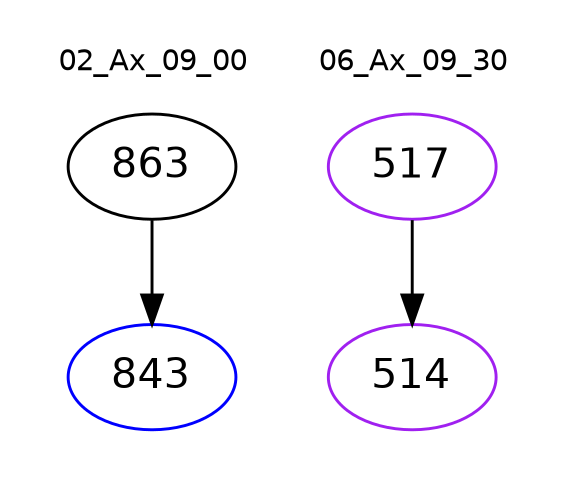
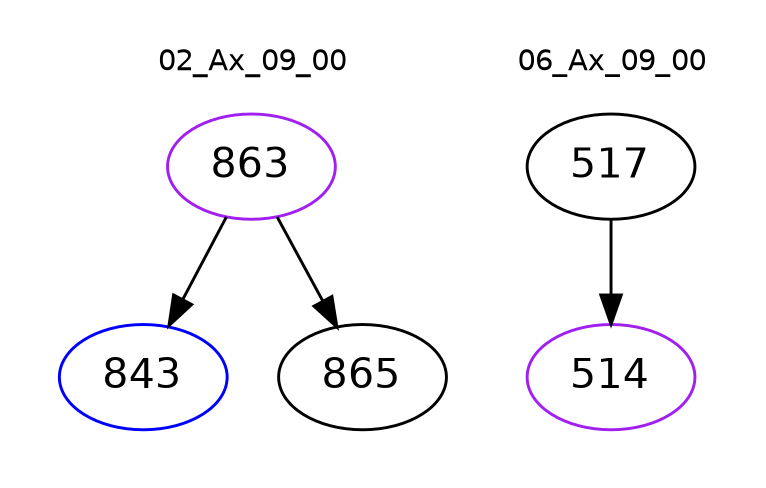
cluster "06_Ax_09_30": label "06_Ax_09_30" -> "06_Ax_09_00"
node "863": color black -> purple
node "517": color purple -> black
node "865": added
